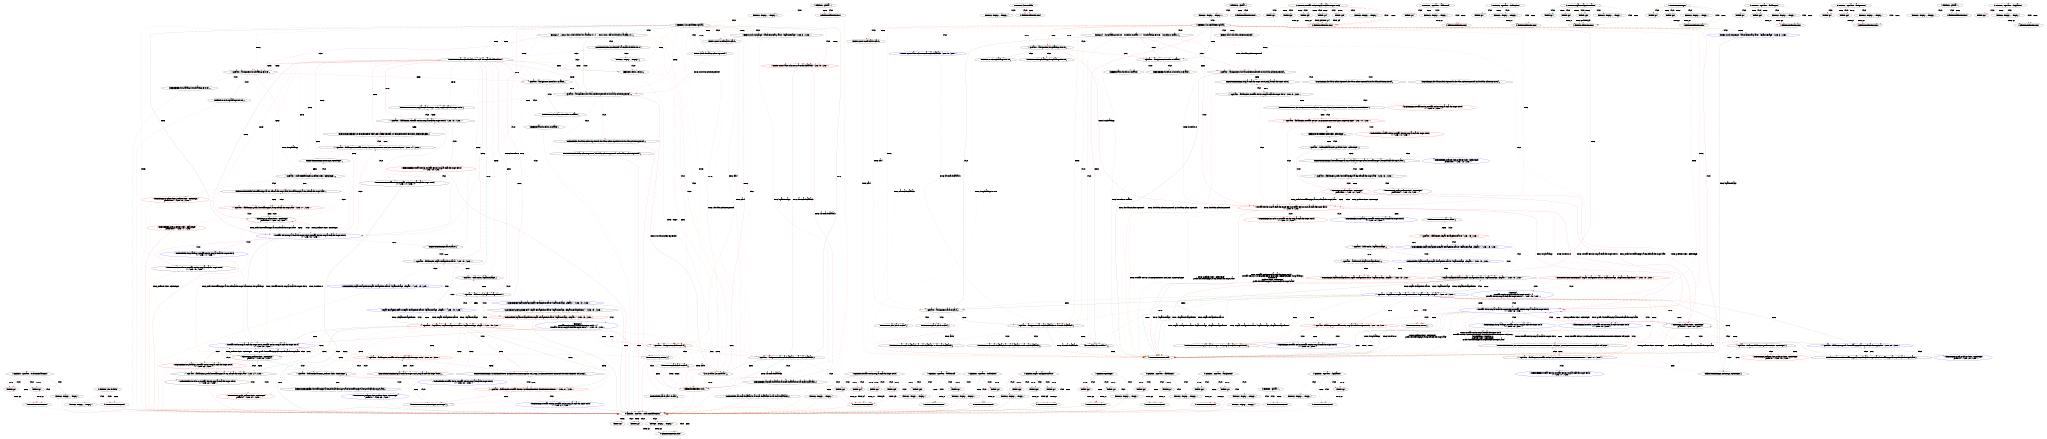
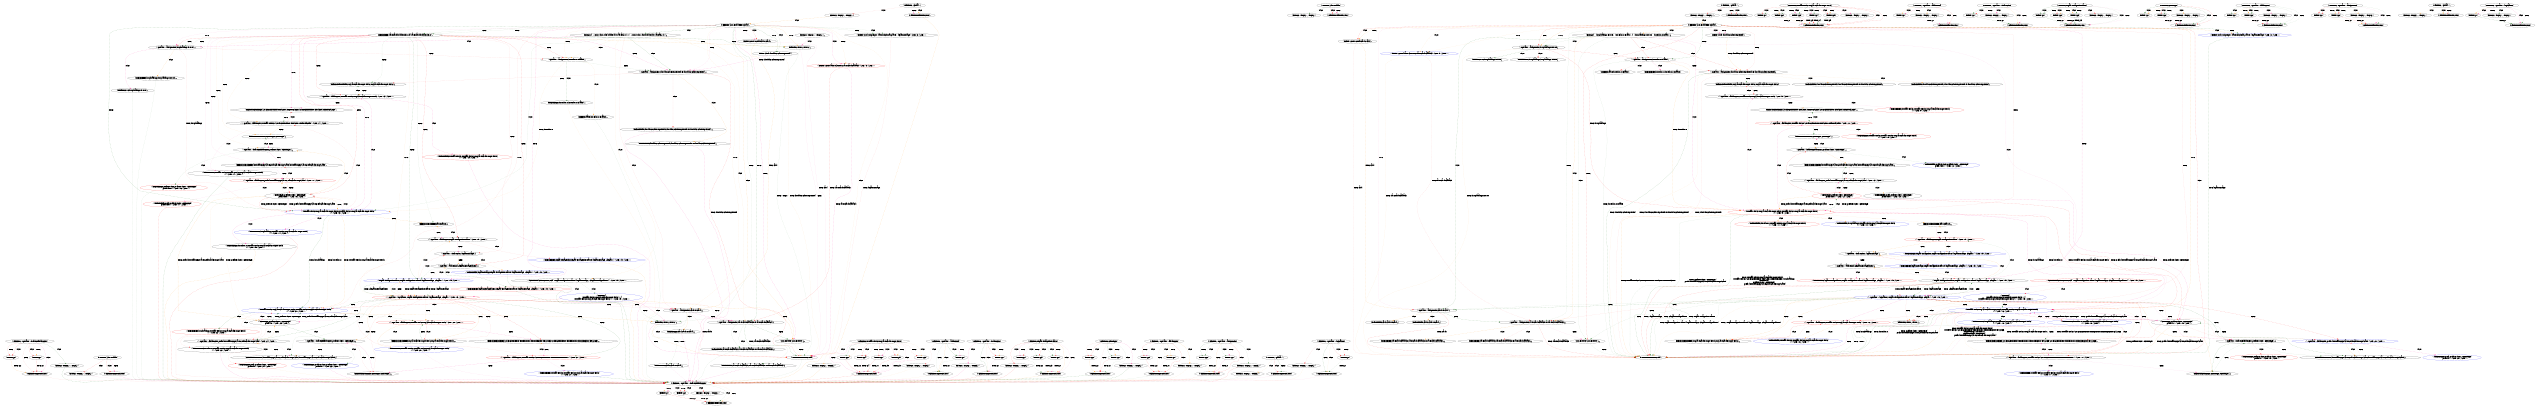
node "(CONTROL_STRUCTURE,IF,if (save_card_bubble_view_))": removed
